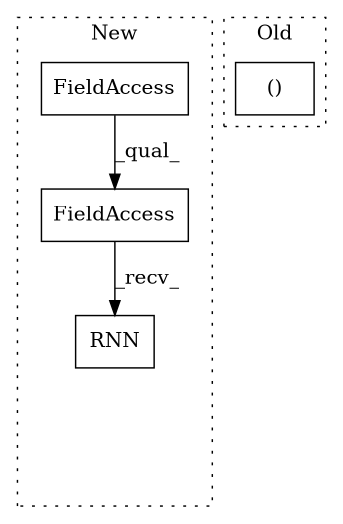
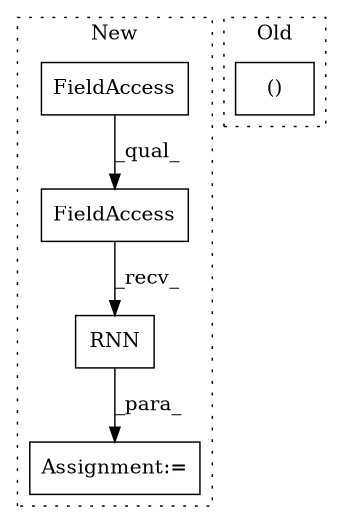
node "Assignment:=": added
